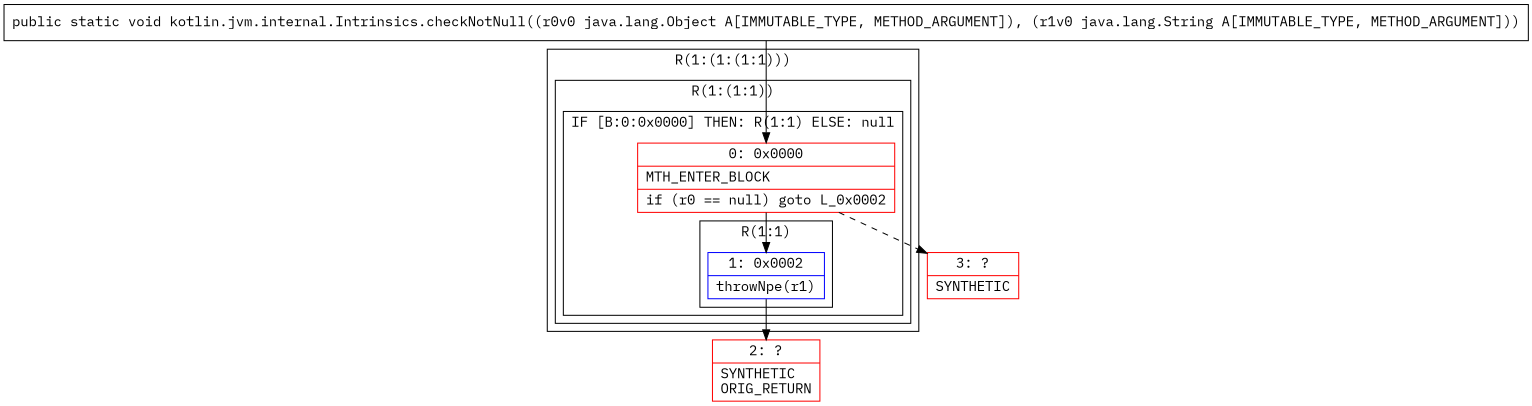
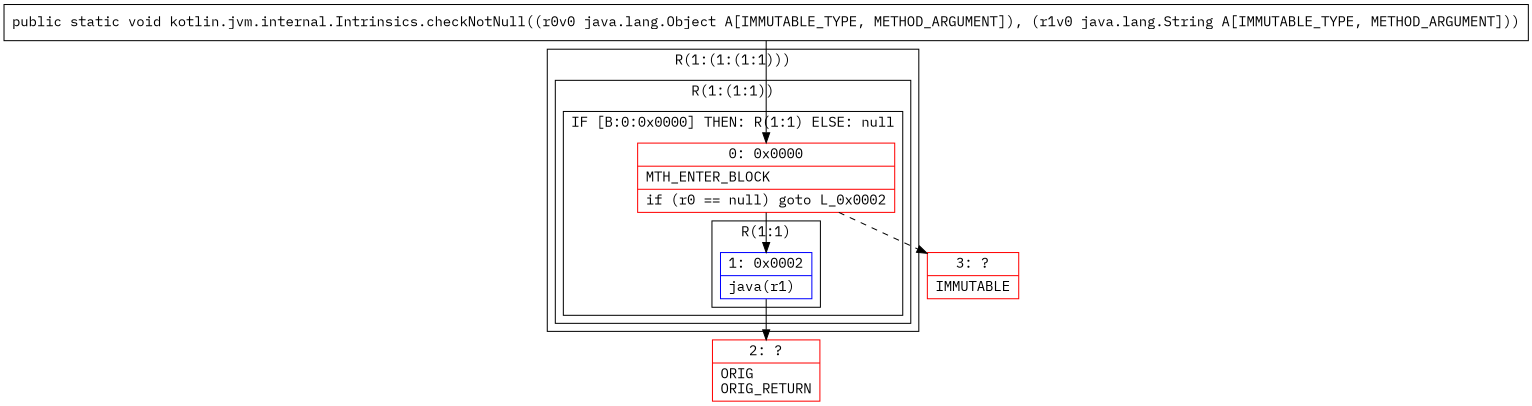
node "1: 0x0002": text "throwNpe(r1)" -> "java(r1)"
node "3: ?": text "SYNTHETIC" -> "IMMUTABLE"
node "2: ?": text "SYNTHETIC" -> "ORIG"
